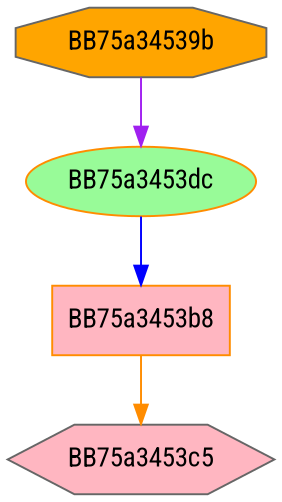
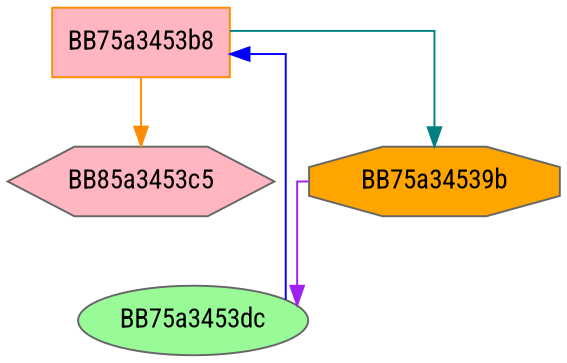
edge "BB75a3453b8" -> "BB75a34539b": added
node "BB75a3453dc": color darkorange -> gray40
node "BB75a3453c5": label "BB75a3453c5" -> "BB85a3453c5"
